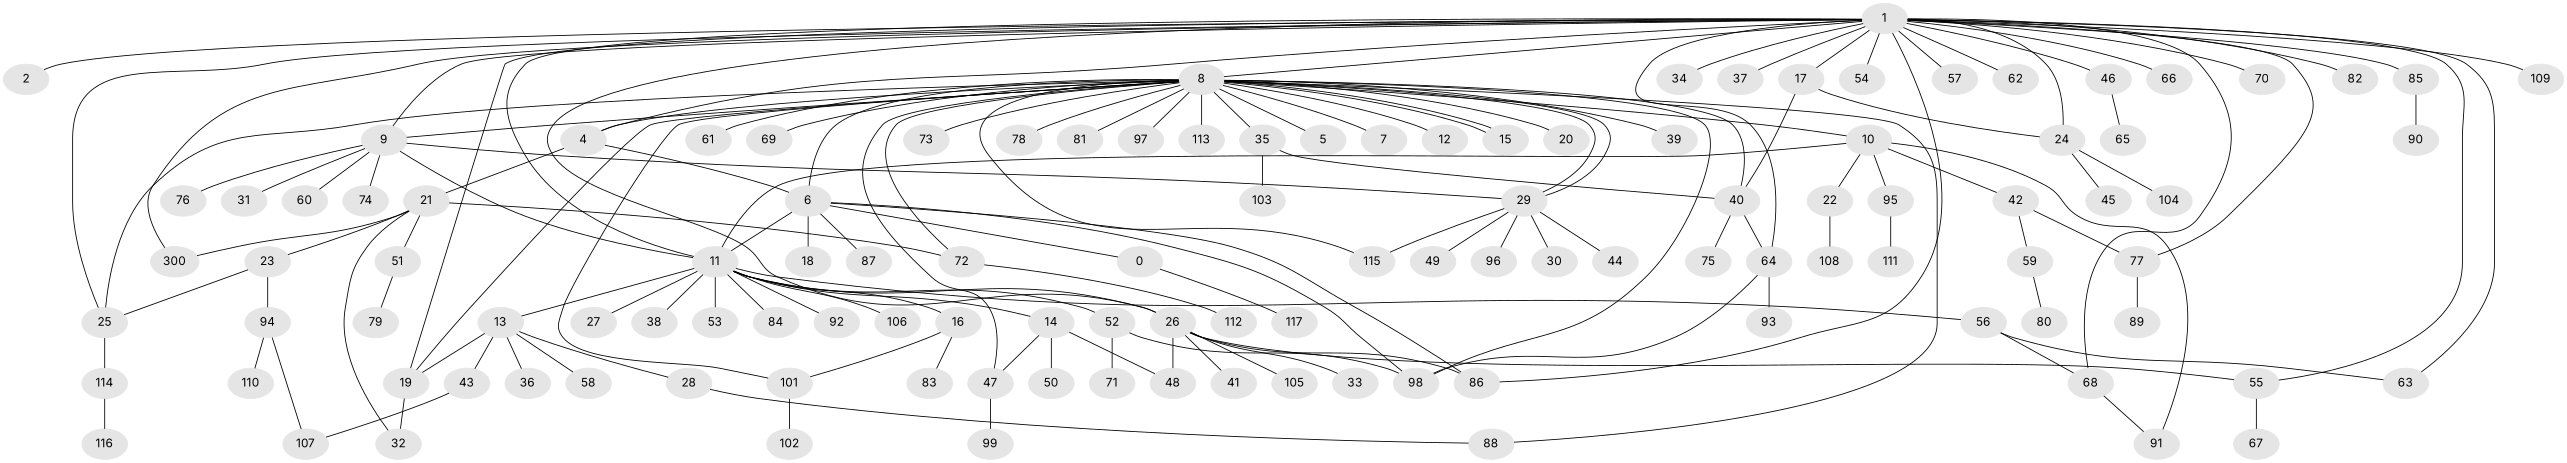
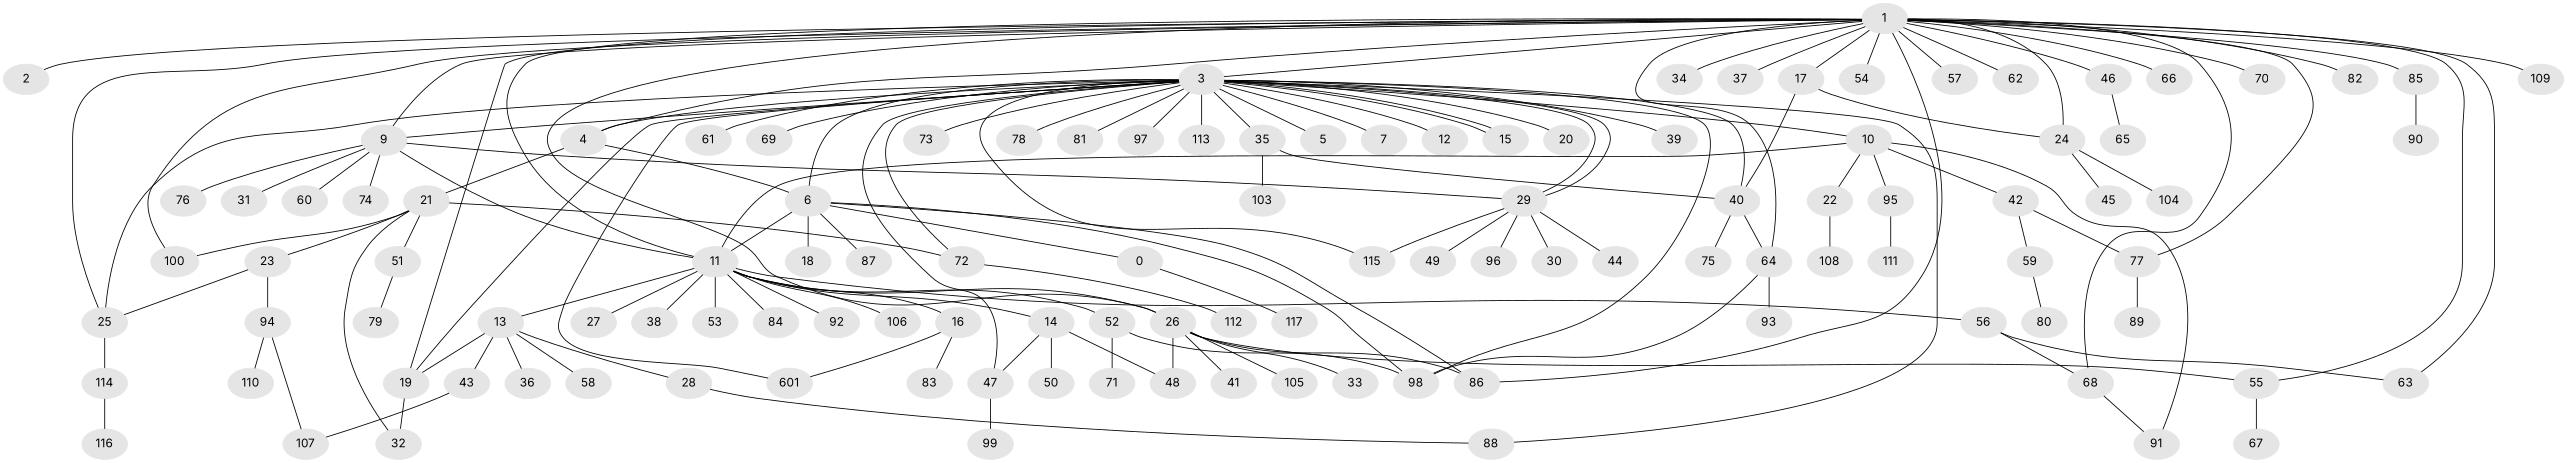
node "8": label "8" -> "3"
node "300": label "300" -> "100"
node "101": label "101" -> "601"
node "102": removed
